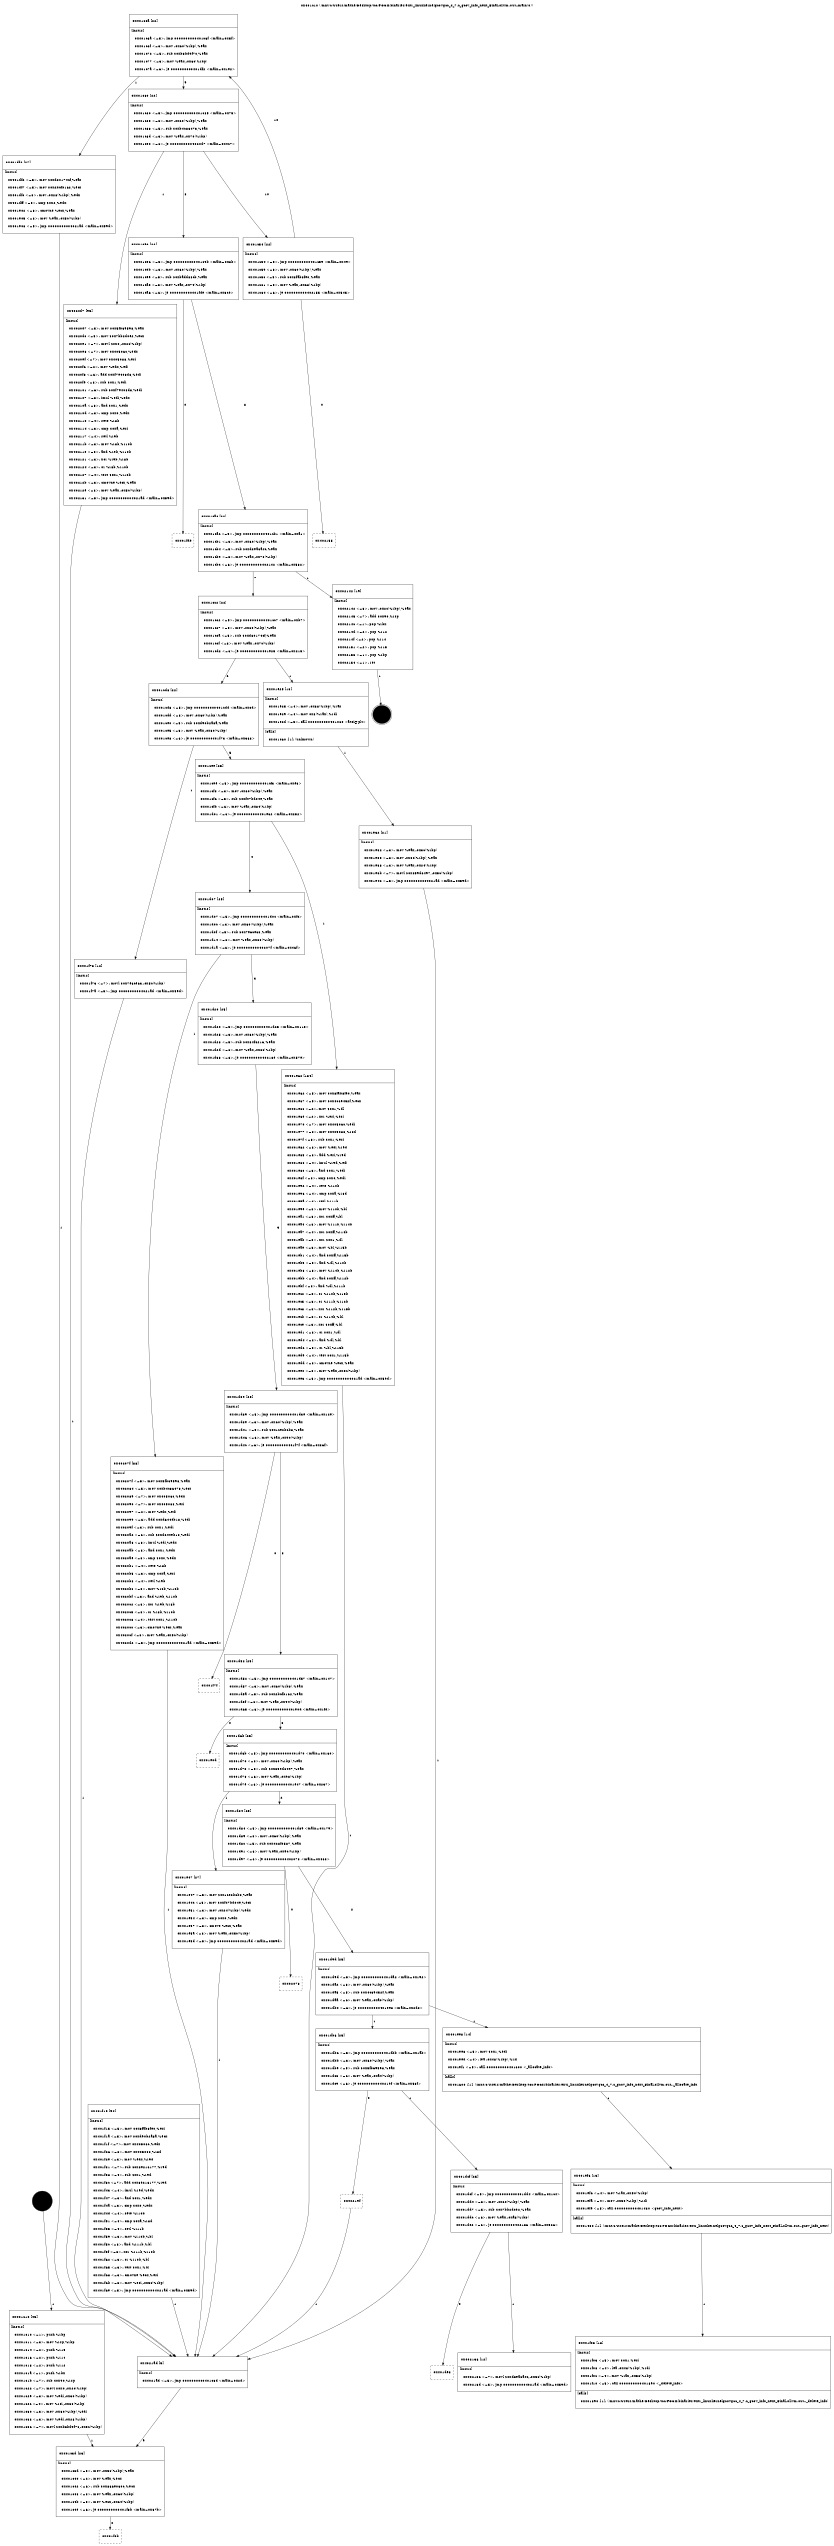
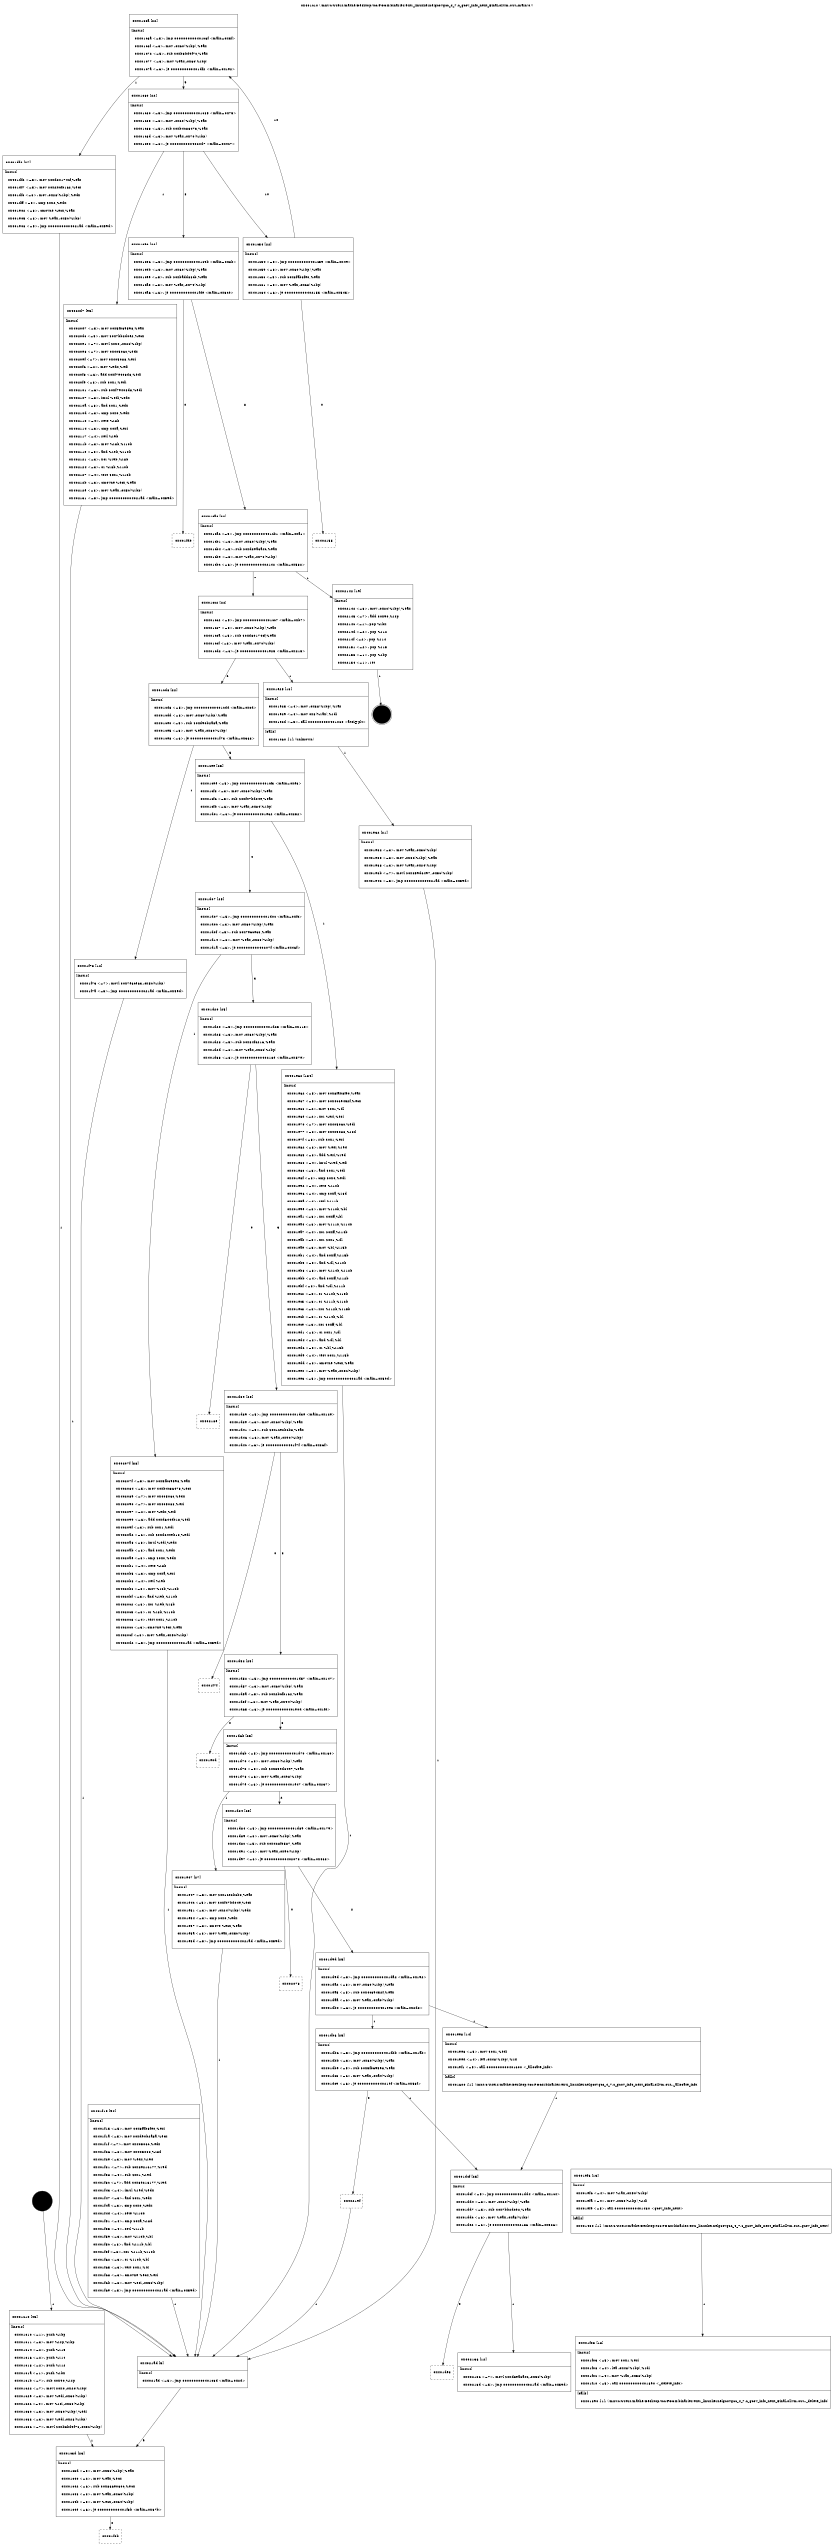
node "0x40218e": added
edge "0x401ee8 [14]" -> "0x401ef6 [13]": now "0x401ee8 [14]" -> "0x401dcf [25]"
